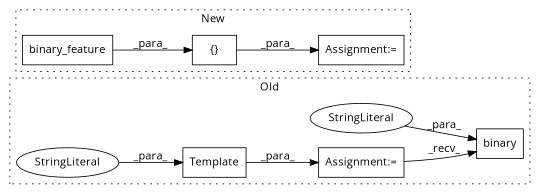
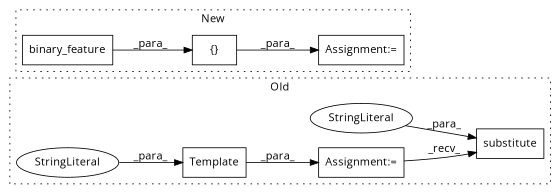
node "binary": label "binary" -> "substitute"
